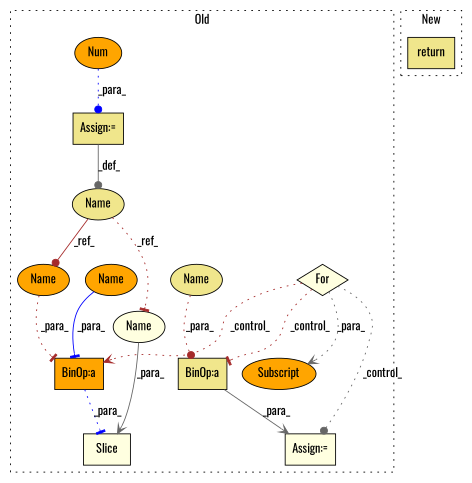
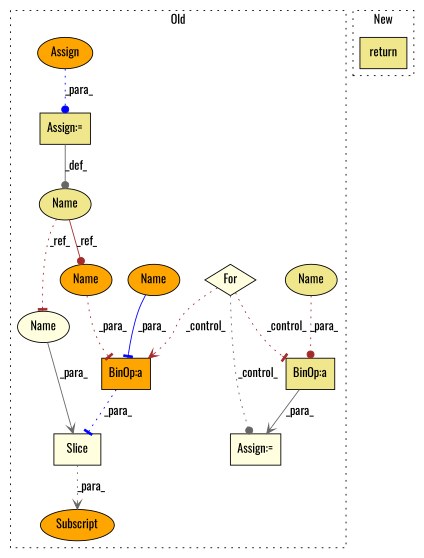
node "Num": label "Num" -> "Assign"
edge "For" -> "Subscript": now "Slice" -> "Subscript"
